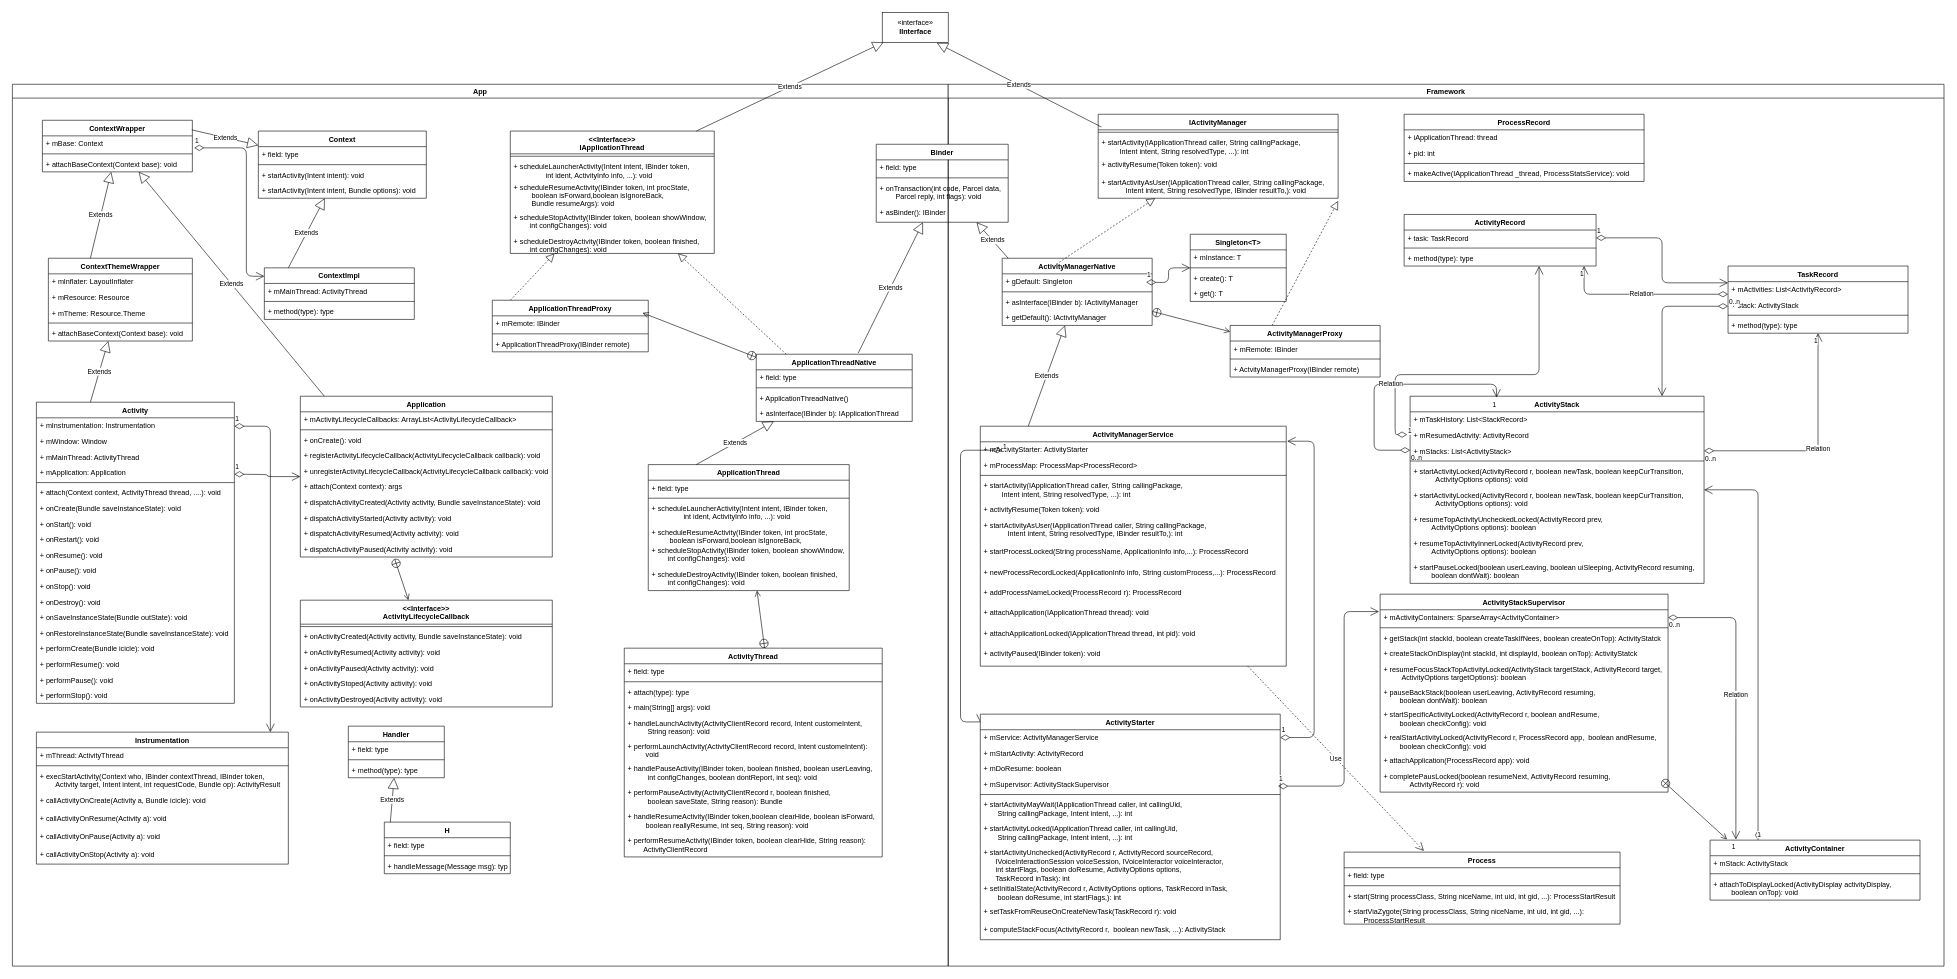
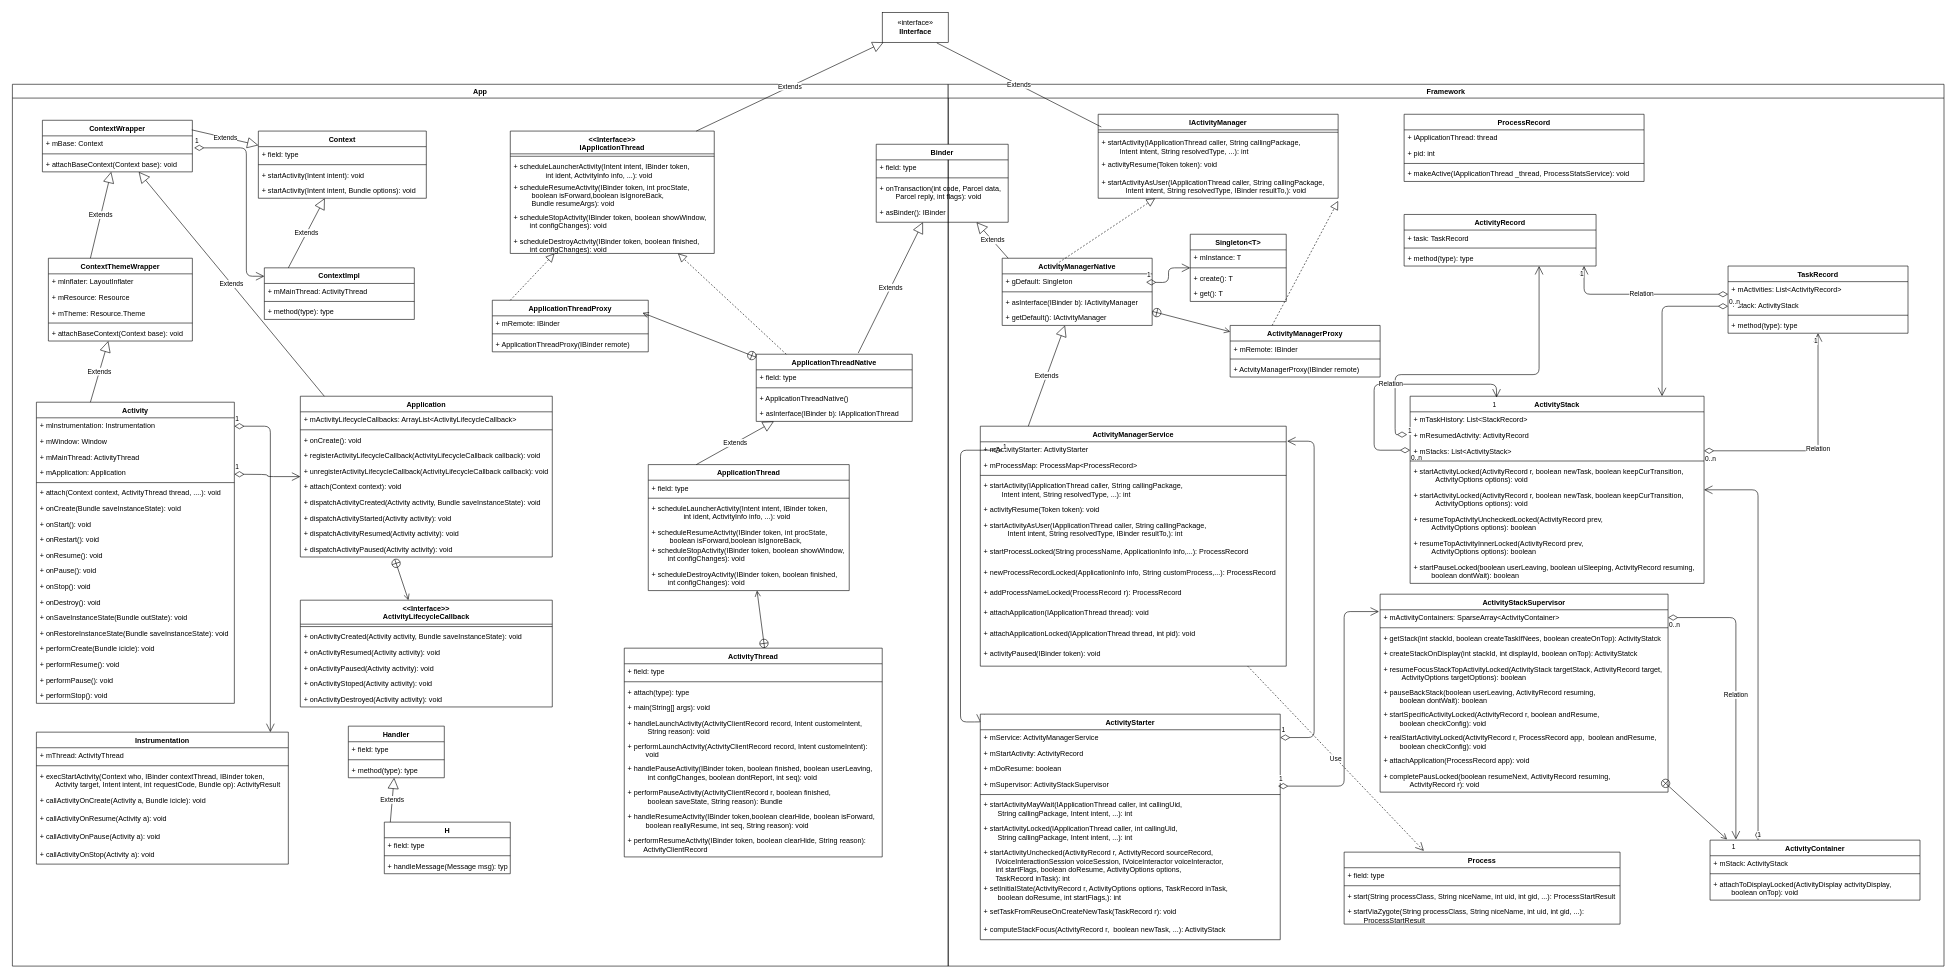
edge "IActivityManager" -> "«interface» IInterface": arrowhead block -> none
edge "+ task: TaskRecord" -- "TaskRecord": removed, label "1"
node "+ attach(Context context): args": label "+ attach(Context context): args" -> "+ attach(Context context): void"
